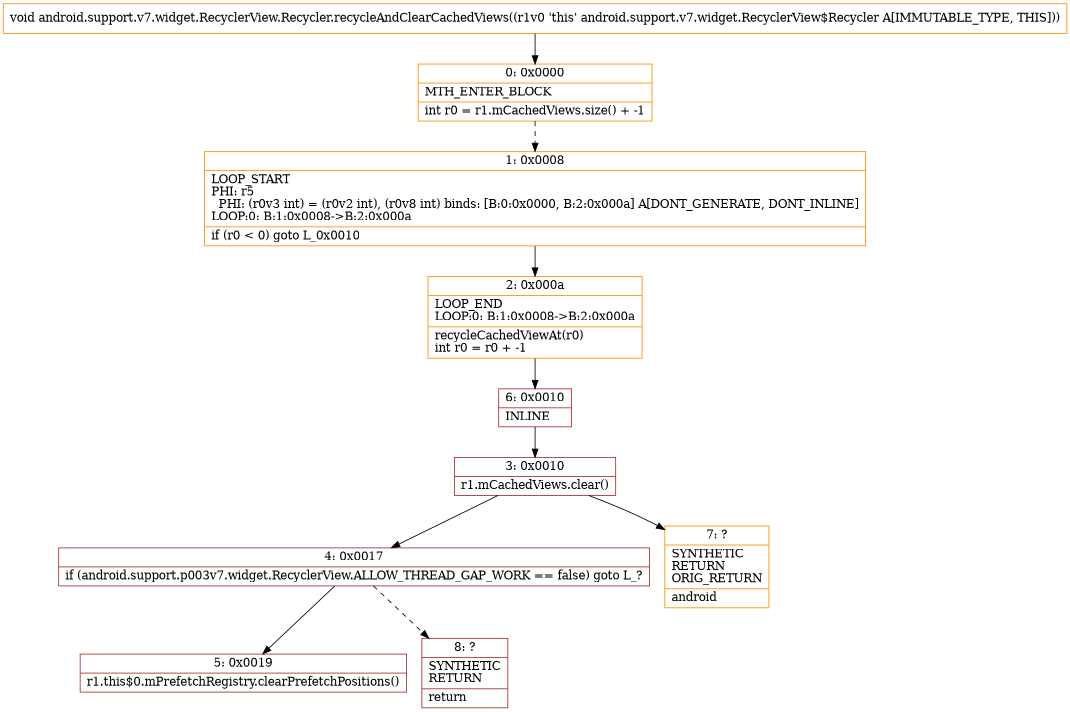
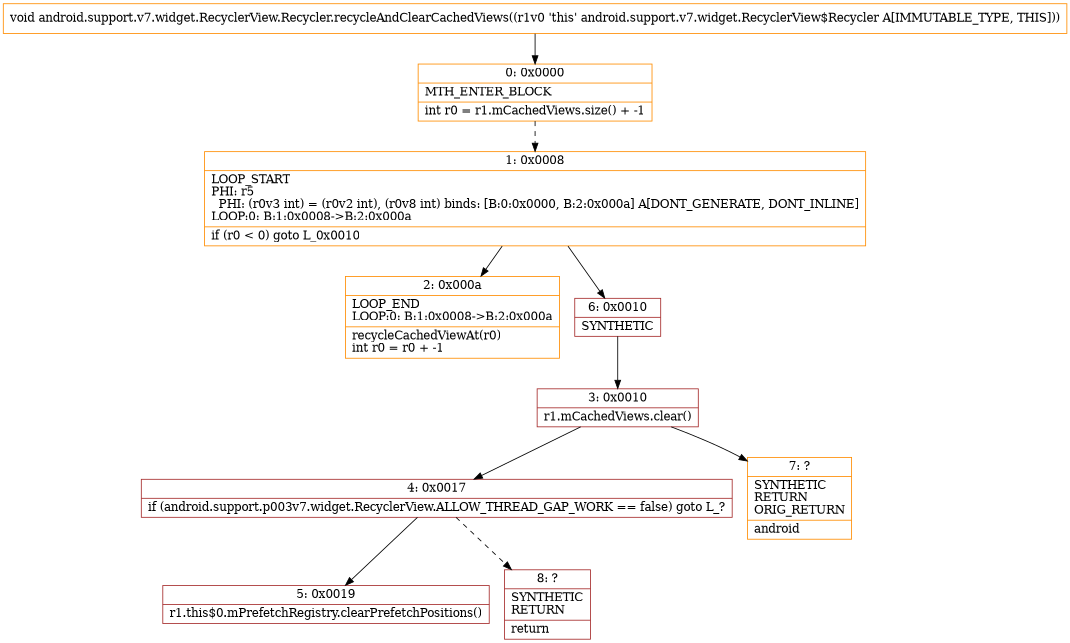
edge "2: 0x000a" -> "6: 0x0010": now "1: 0x0008" -> "6: 0x0010"
node "6: 0x0010": text "INLINE" -> "SYNTHETIC"
